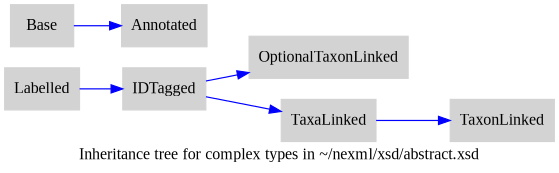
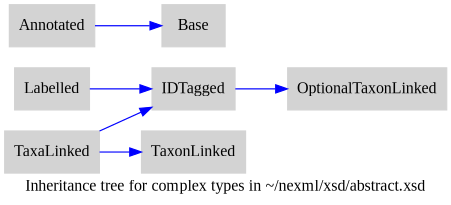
edge "Base" -> "Annotated": reversed
edge "IDTagged" -> "TaxaLinked": reversed
